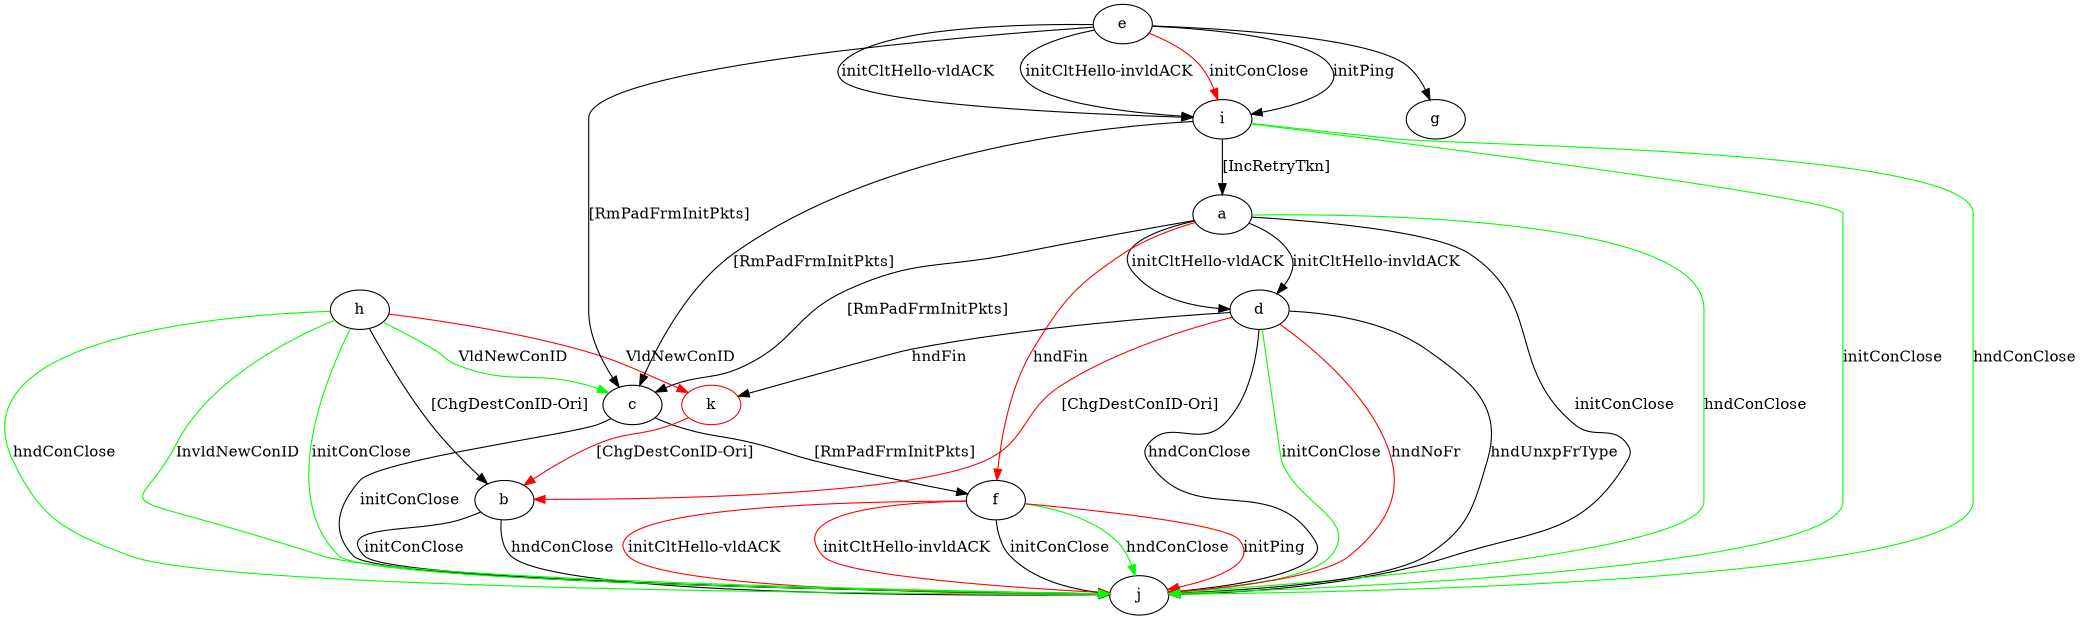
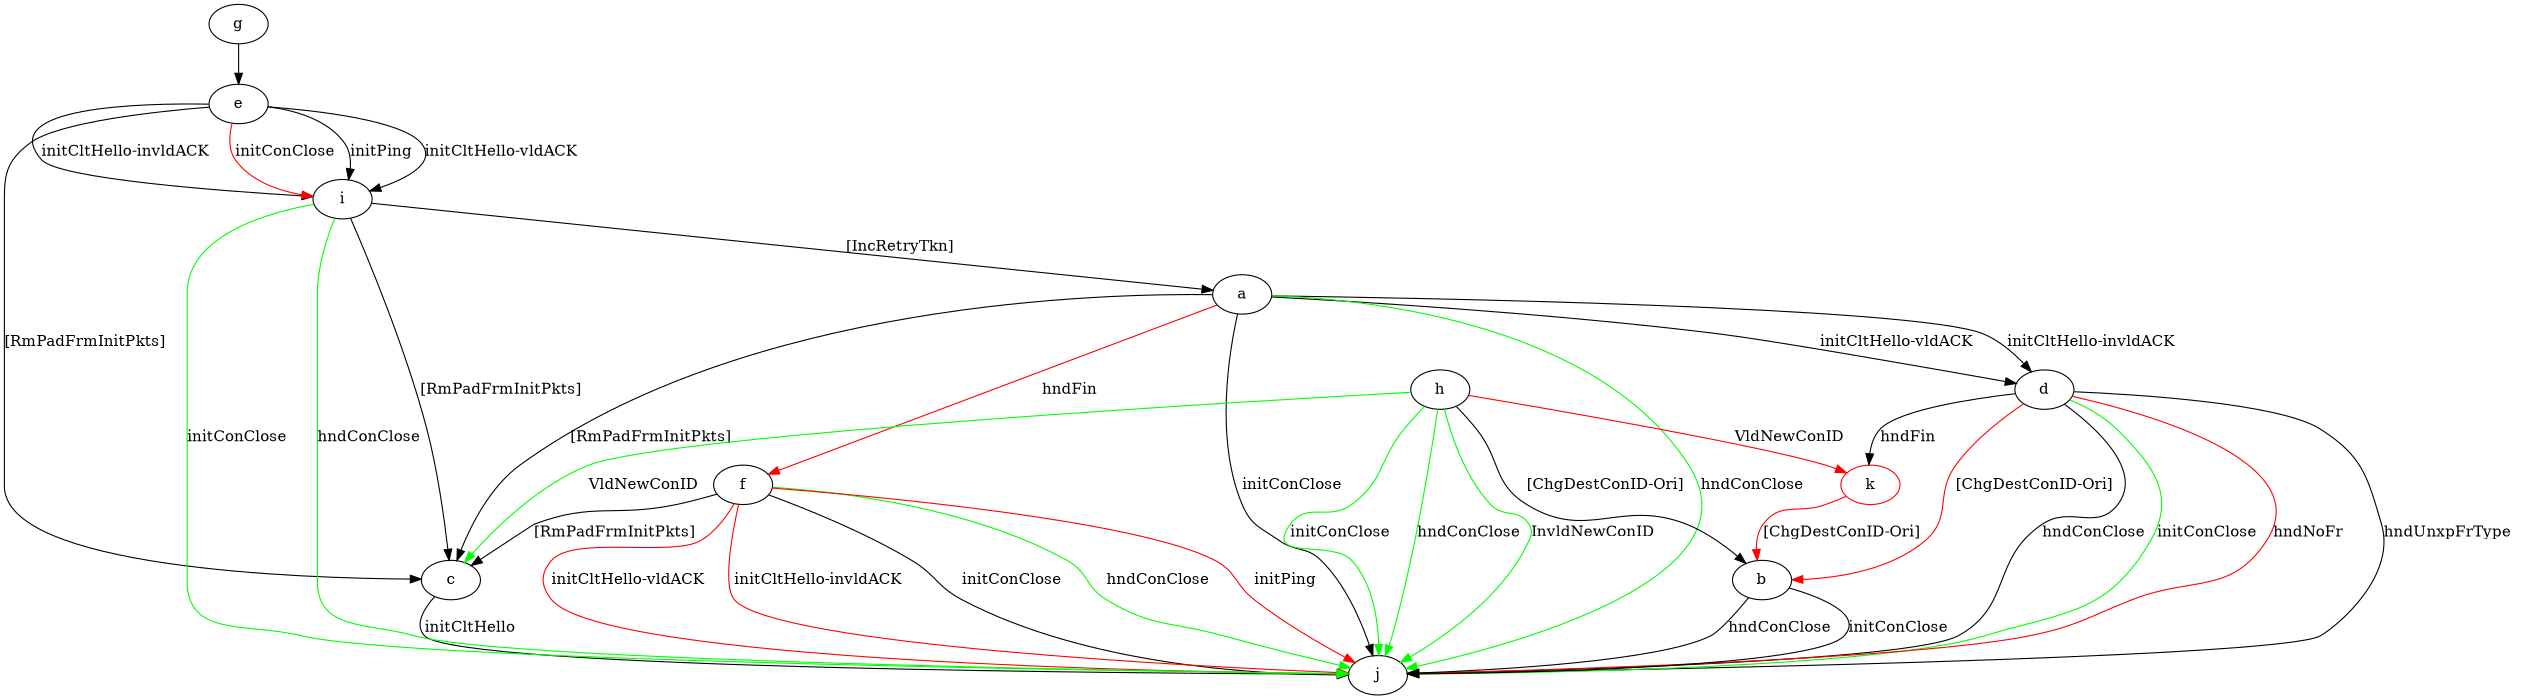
edge "e" -> "g": reversed
edge "c" -> "f": reversed
edge "c" -> "j": label "initConClose " -> "initCltHello "
